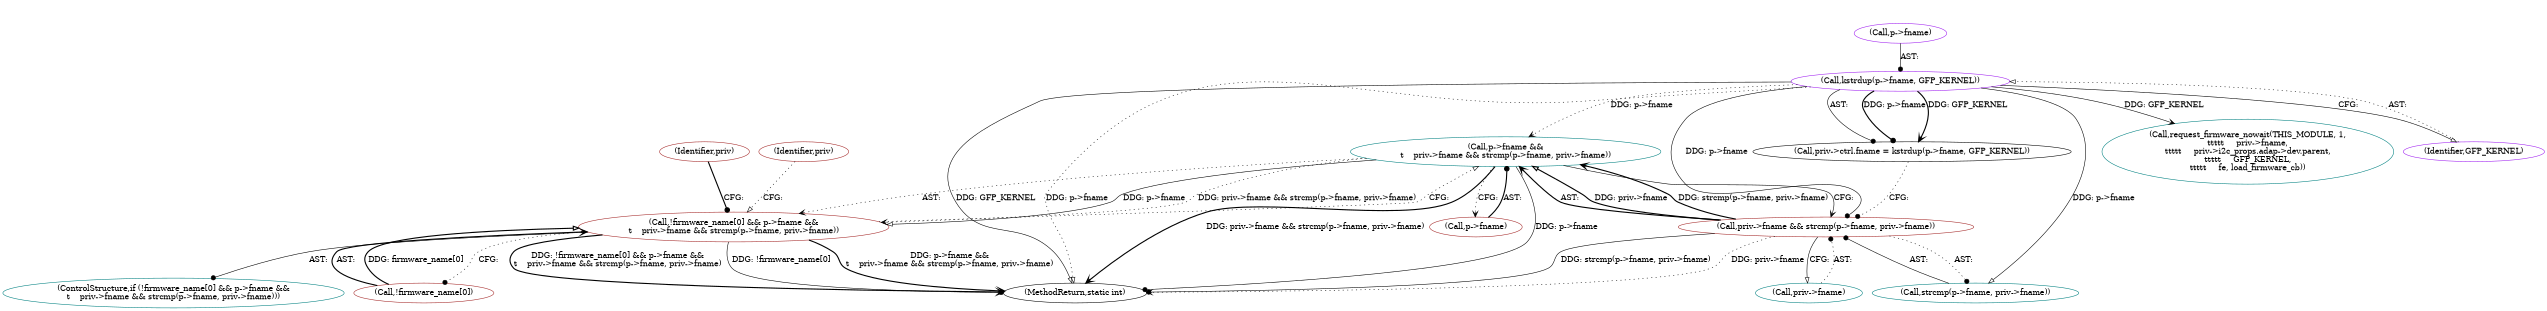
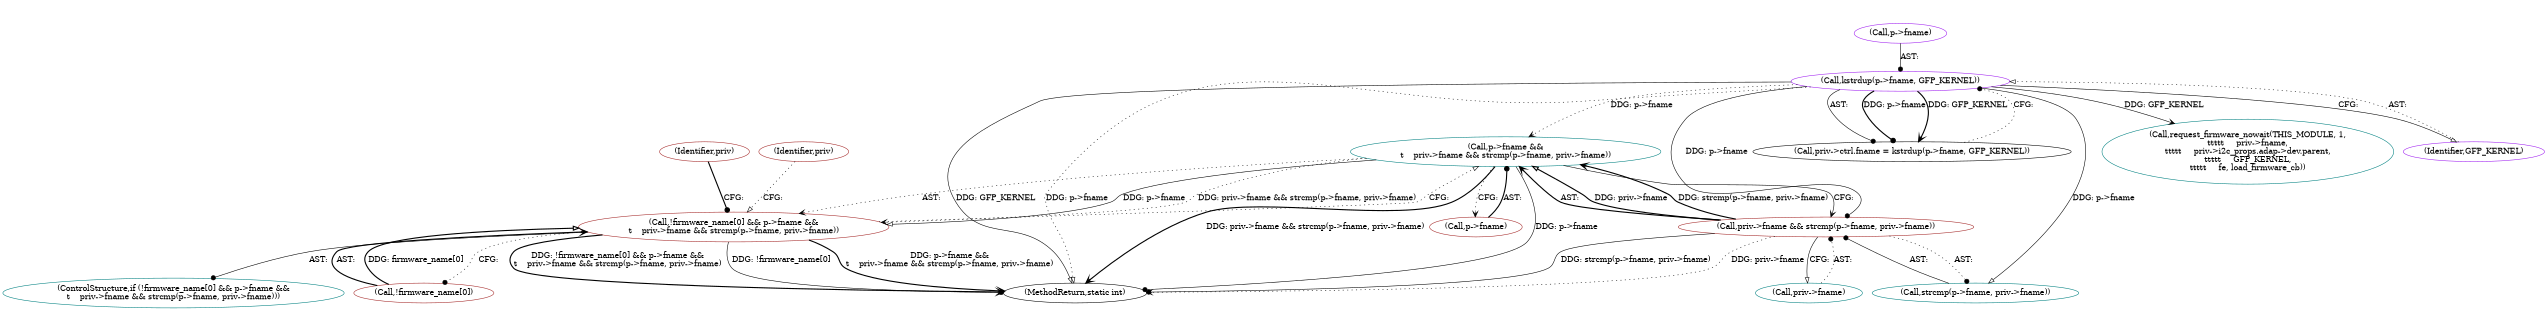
edge "(Call,priv->ctrl.fname = kstrdup(p->fname, GFP_KERNEL))" -> "(Call,priv->fname && strcmp(p->fname, priv->fname))": now "(Call,priv->ctrl.fname = kstrdup(p->fname, GFP_KERNEL))" -> "(Call,kstrdup(p->fname, GFP_KERNEL))"
